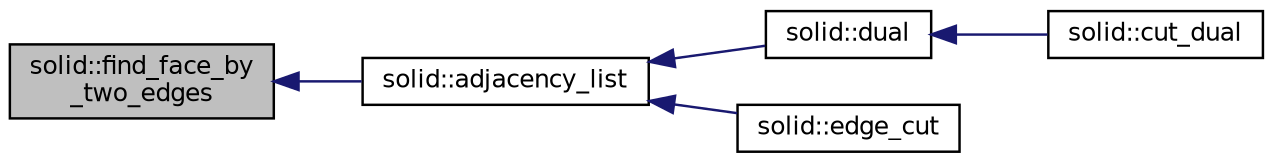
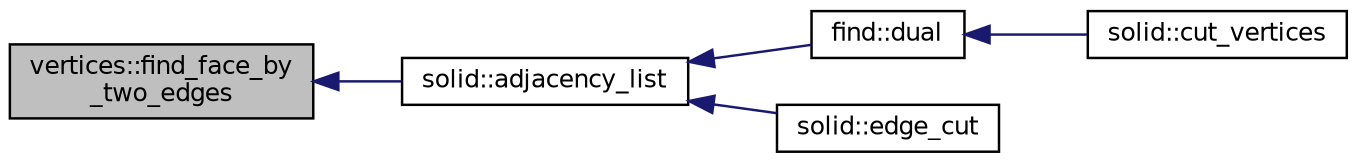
node "solid::dual": label "solid::dual" -> "find::dual"
node "solid::cut_dual": label "solid::cut_dual" -> "solid::cut_vertices"
node "solid::find_face_by _two_edges": label "solid::find_face_by _two_edges" -> "vertices::find_face_by _two_edges"
